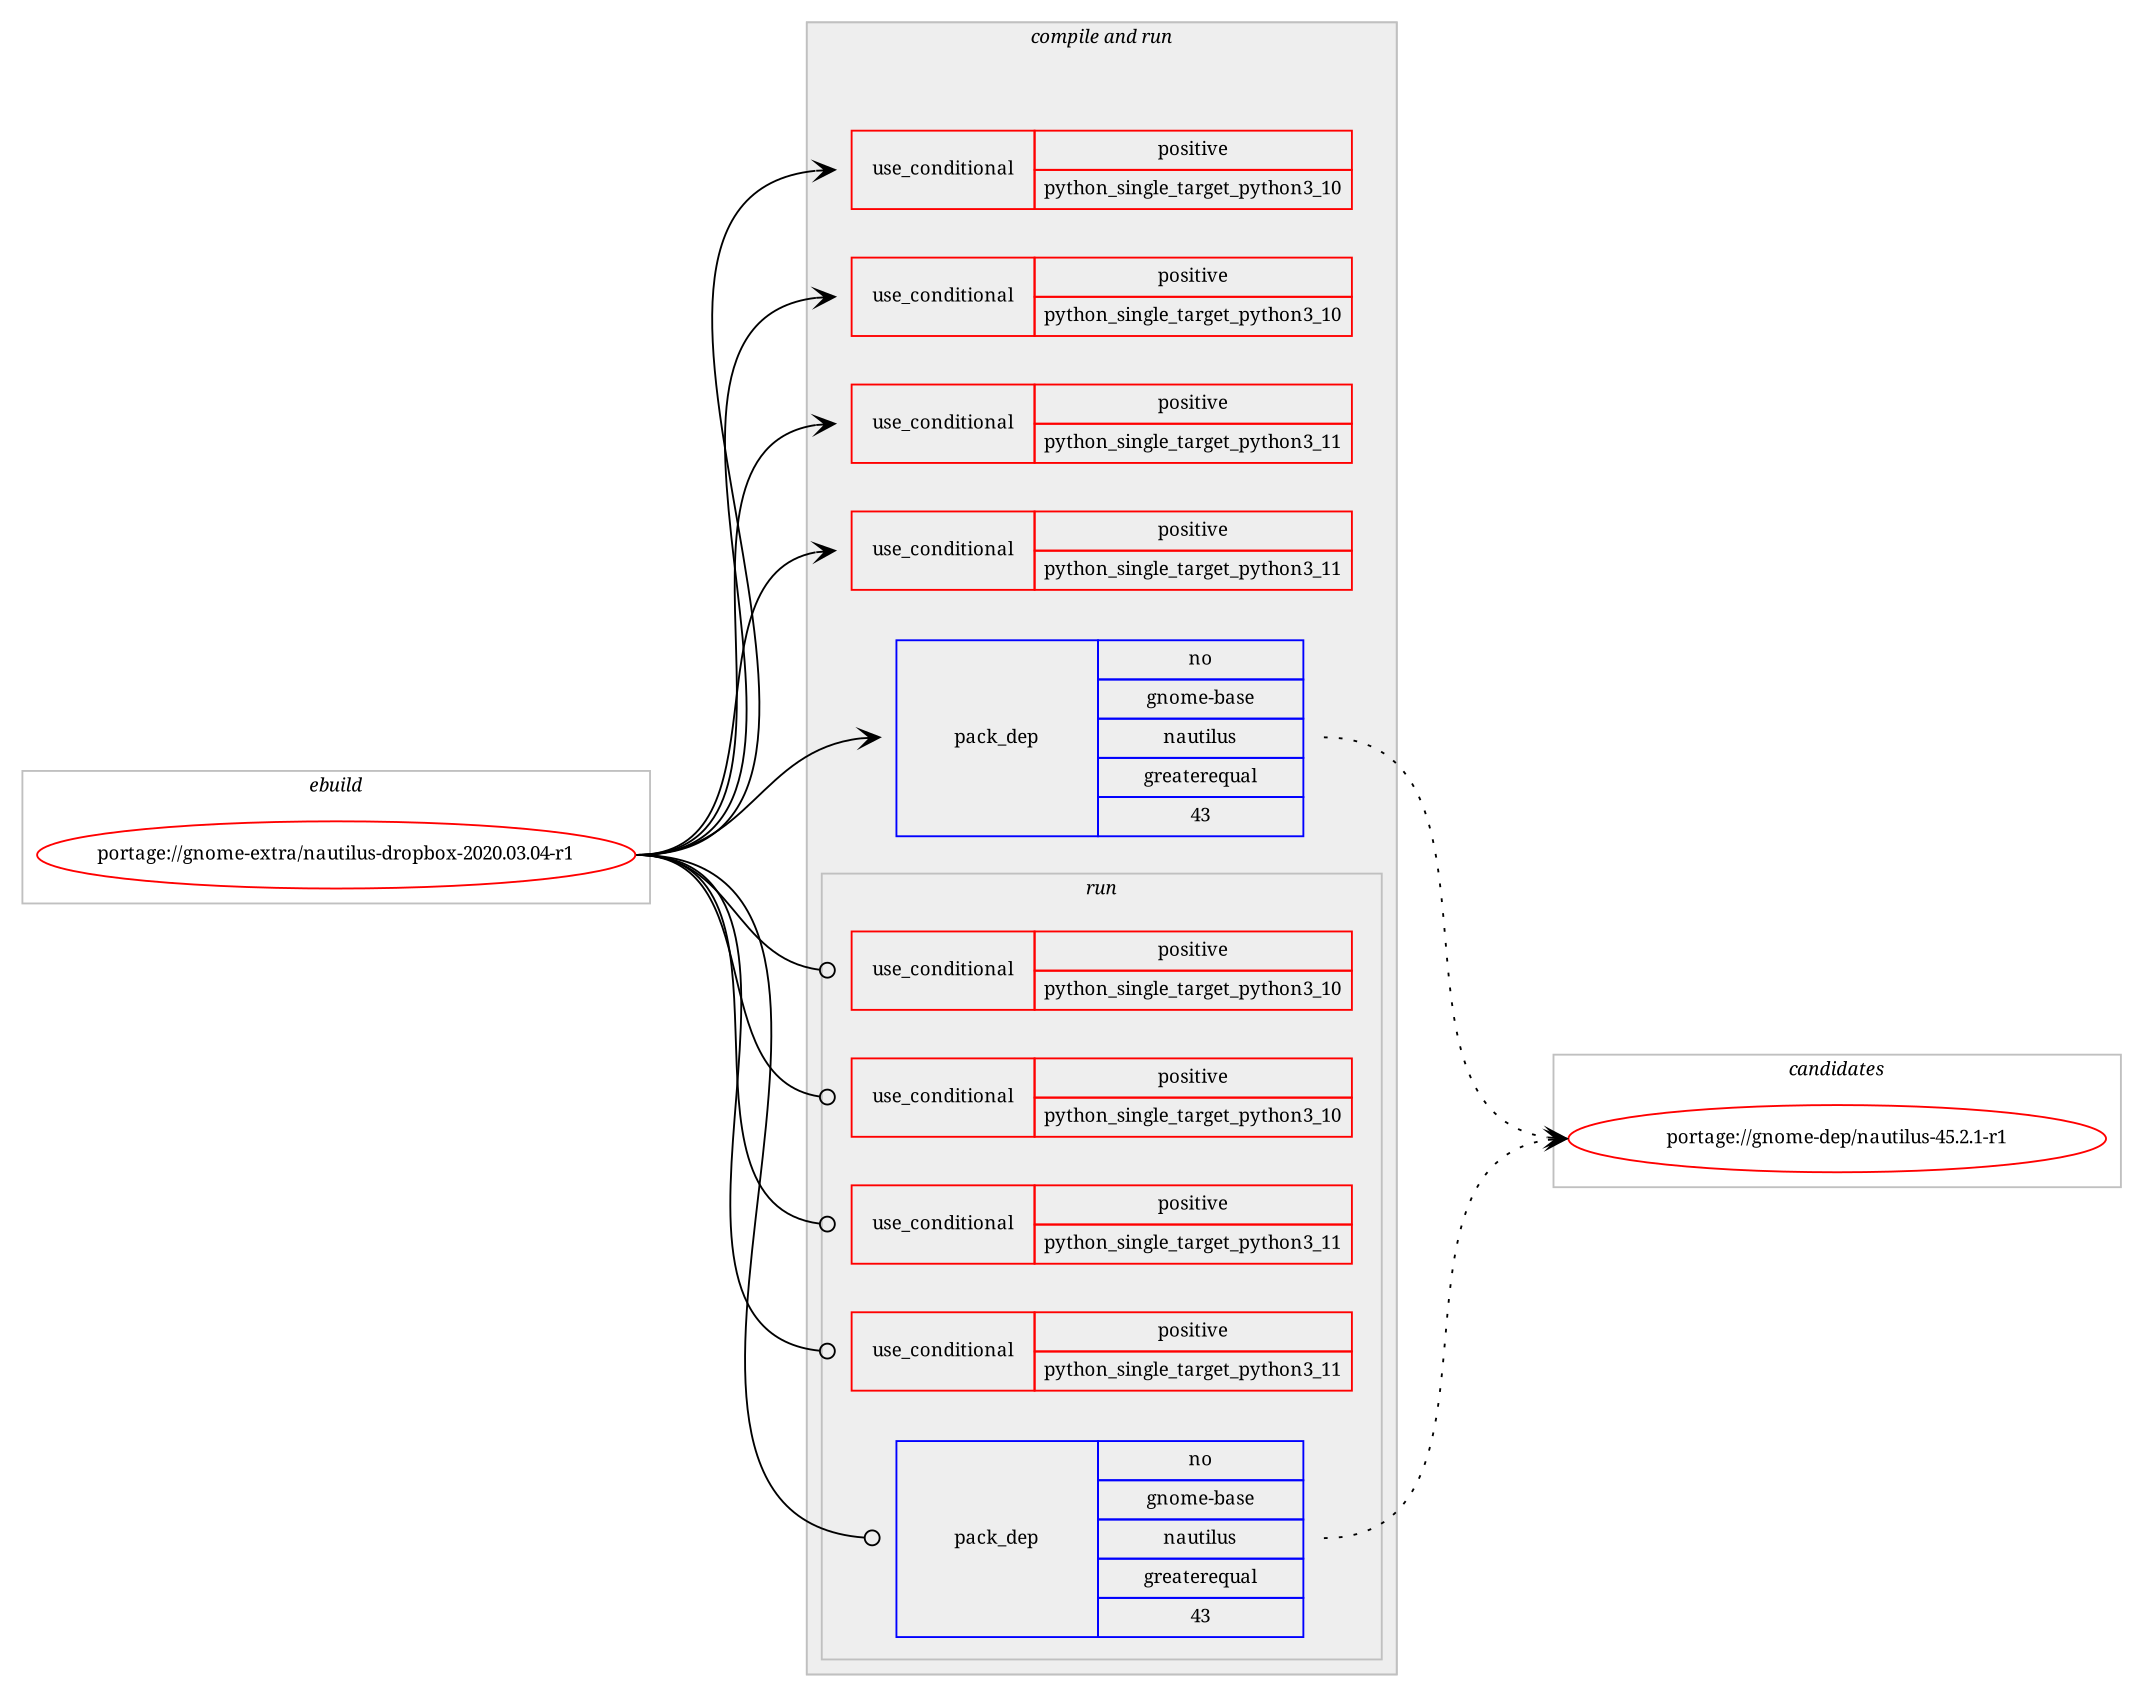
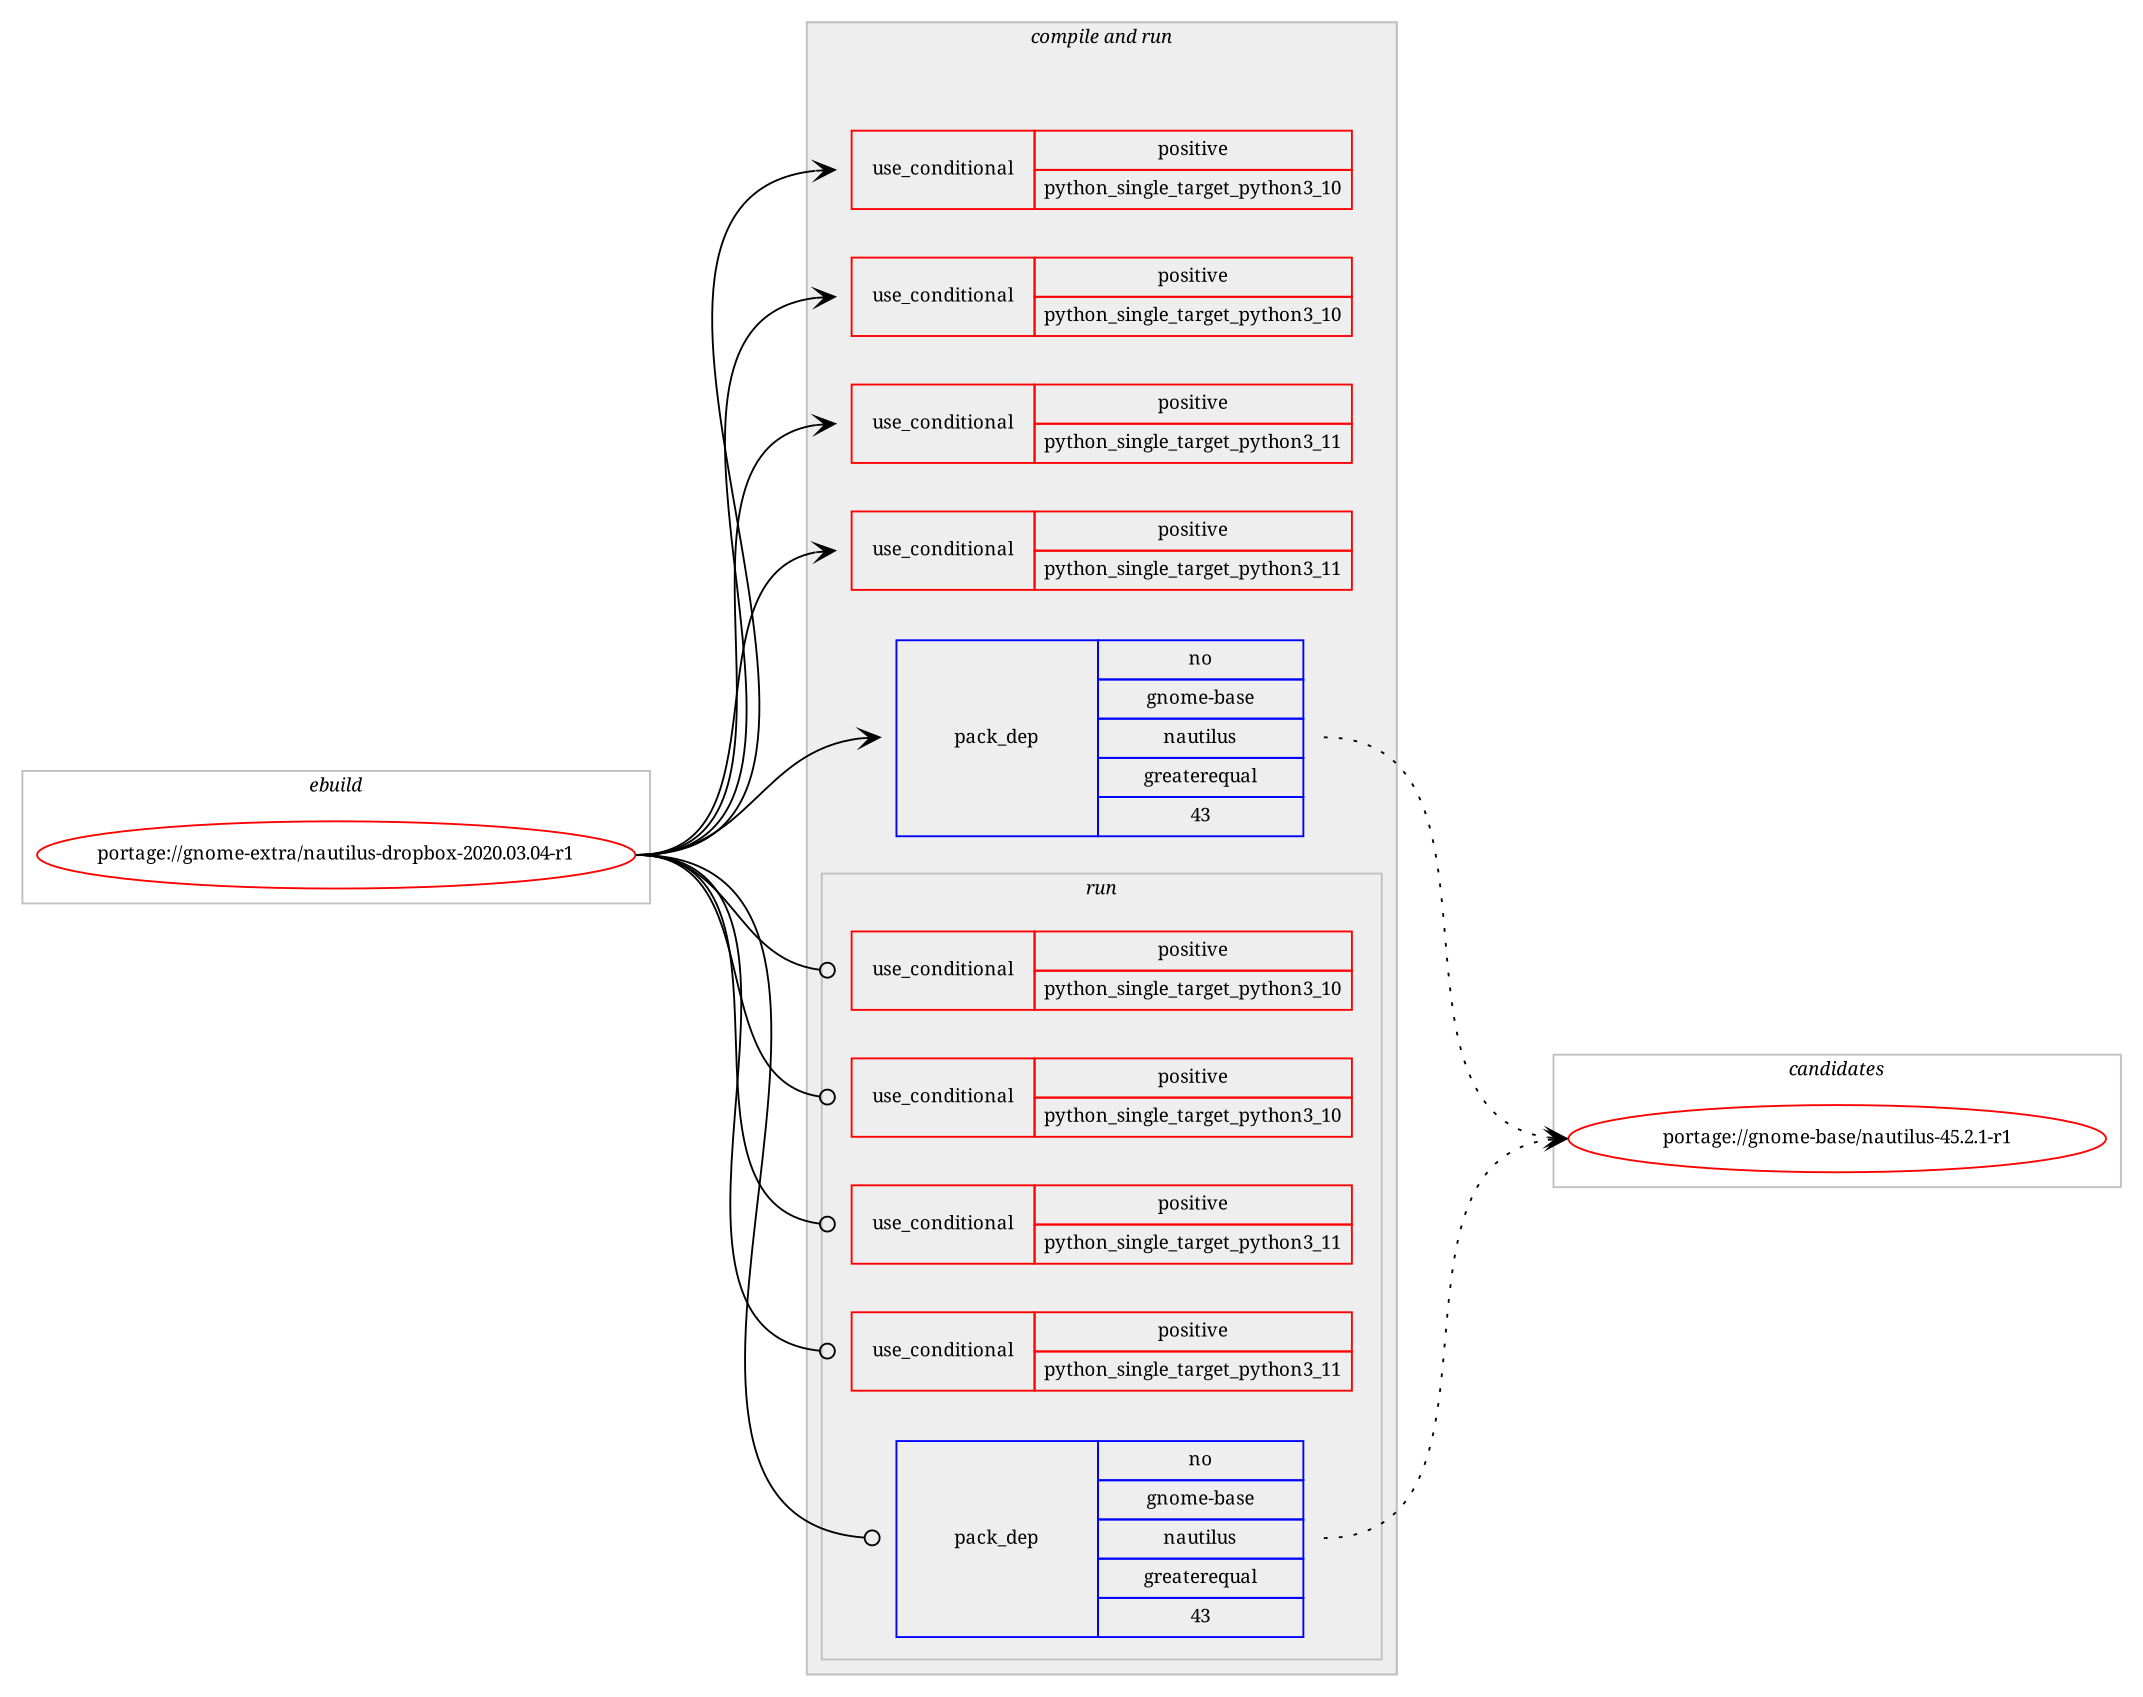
node "portage://gnome-dep/nautilus-45.2.1-r1": label "portage://gnome-dep/nautilus-45.2.1-r1" -> "portage://gnome-base/nautilus-45.2.1-r1"
